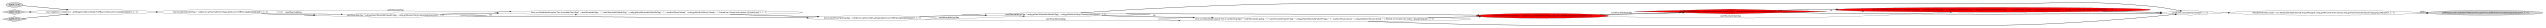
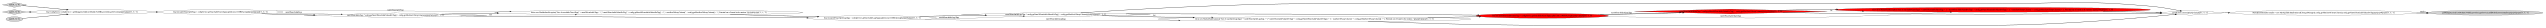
node "start['0', '1', '0']": shape ellipse -> diamond
node "start['0', '0', '1']": shape diamond -> ellipse
